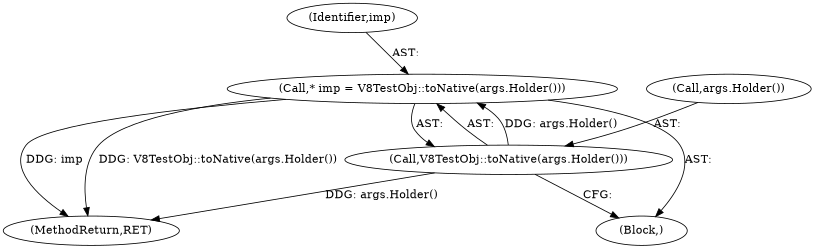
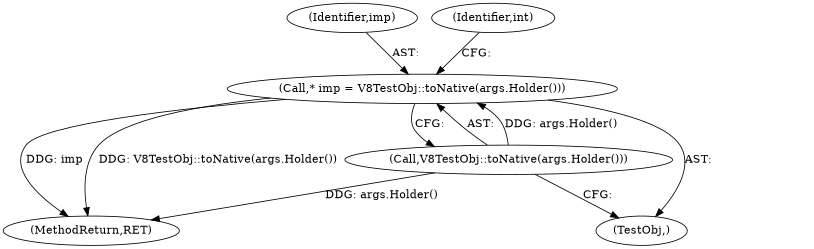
node "(Identifier,int)": added
node "(Call,args.Holder())": removed
edge "(Call,* imp = V8TestObj::toNative(args.Holder()))" -> "(Call,V8TestObj::toNative(args.Holder()))": label "AST: " -> "CFG: "
node "(Block,)": label "(Block,)" -> "(TestObj,)"
